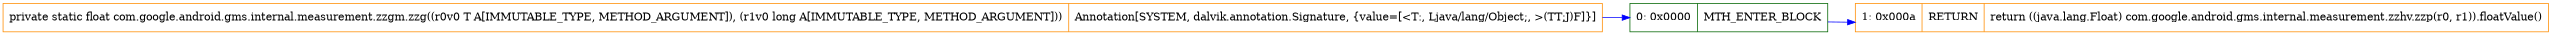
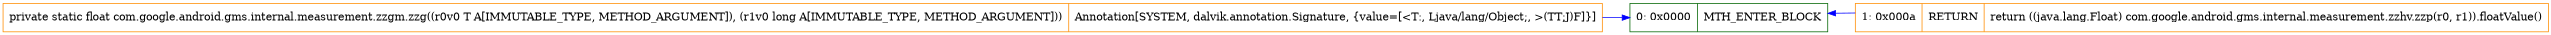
edge "0: 0x0000" -> "1: 0x000a": reversed
